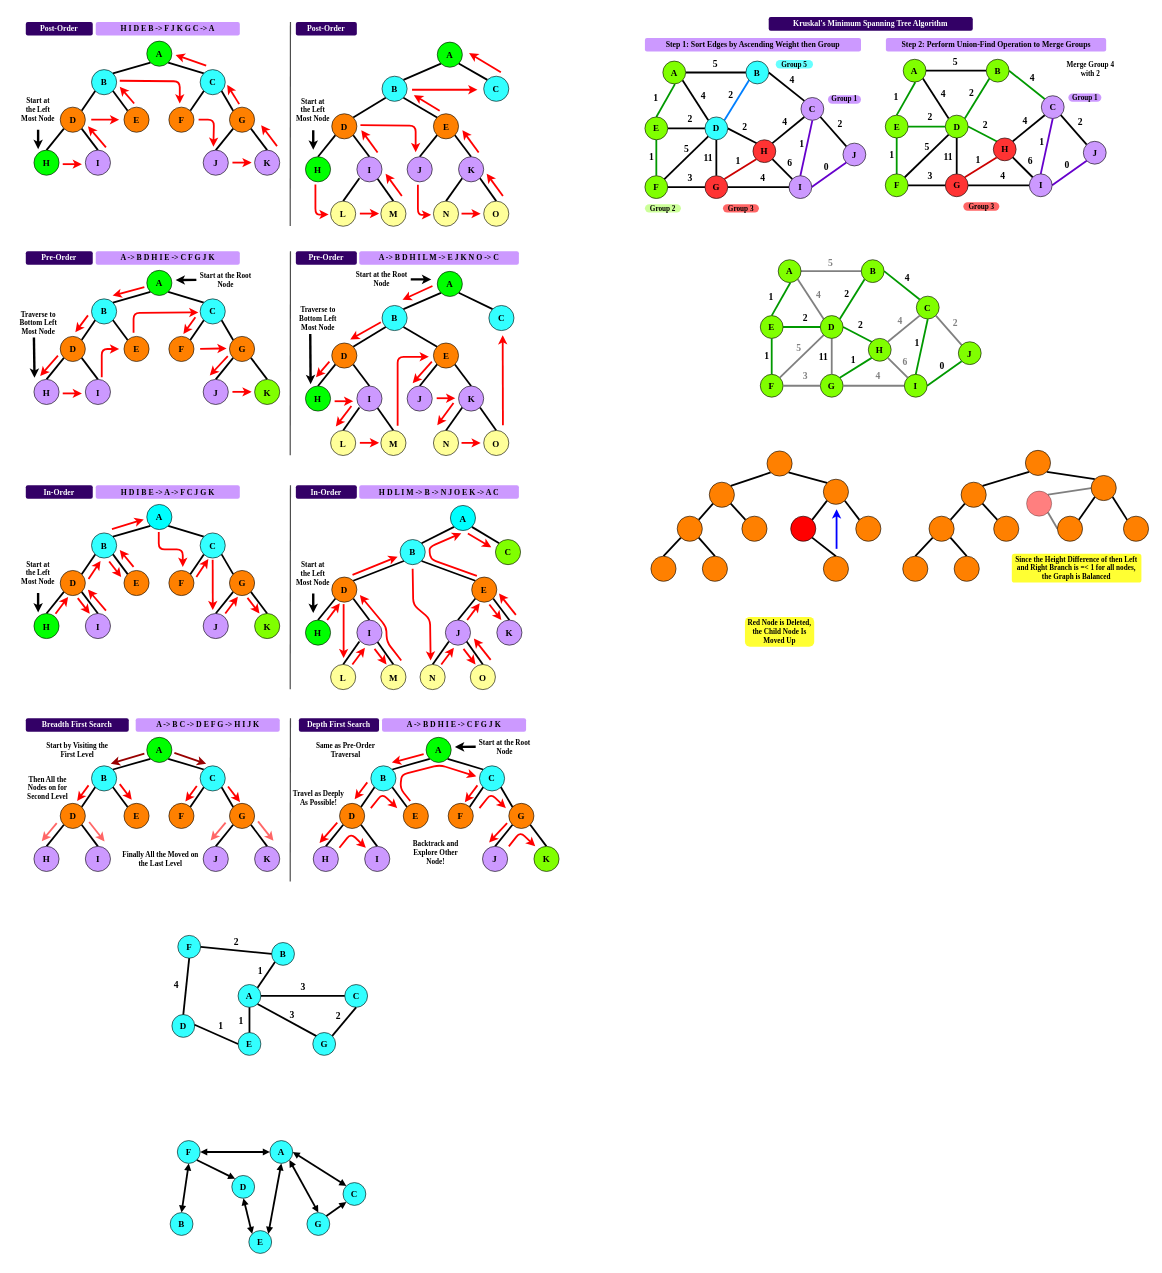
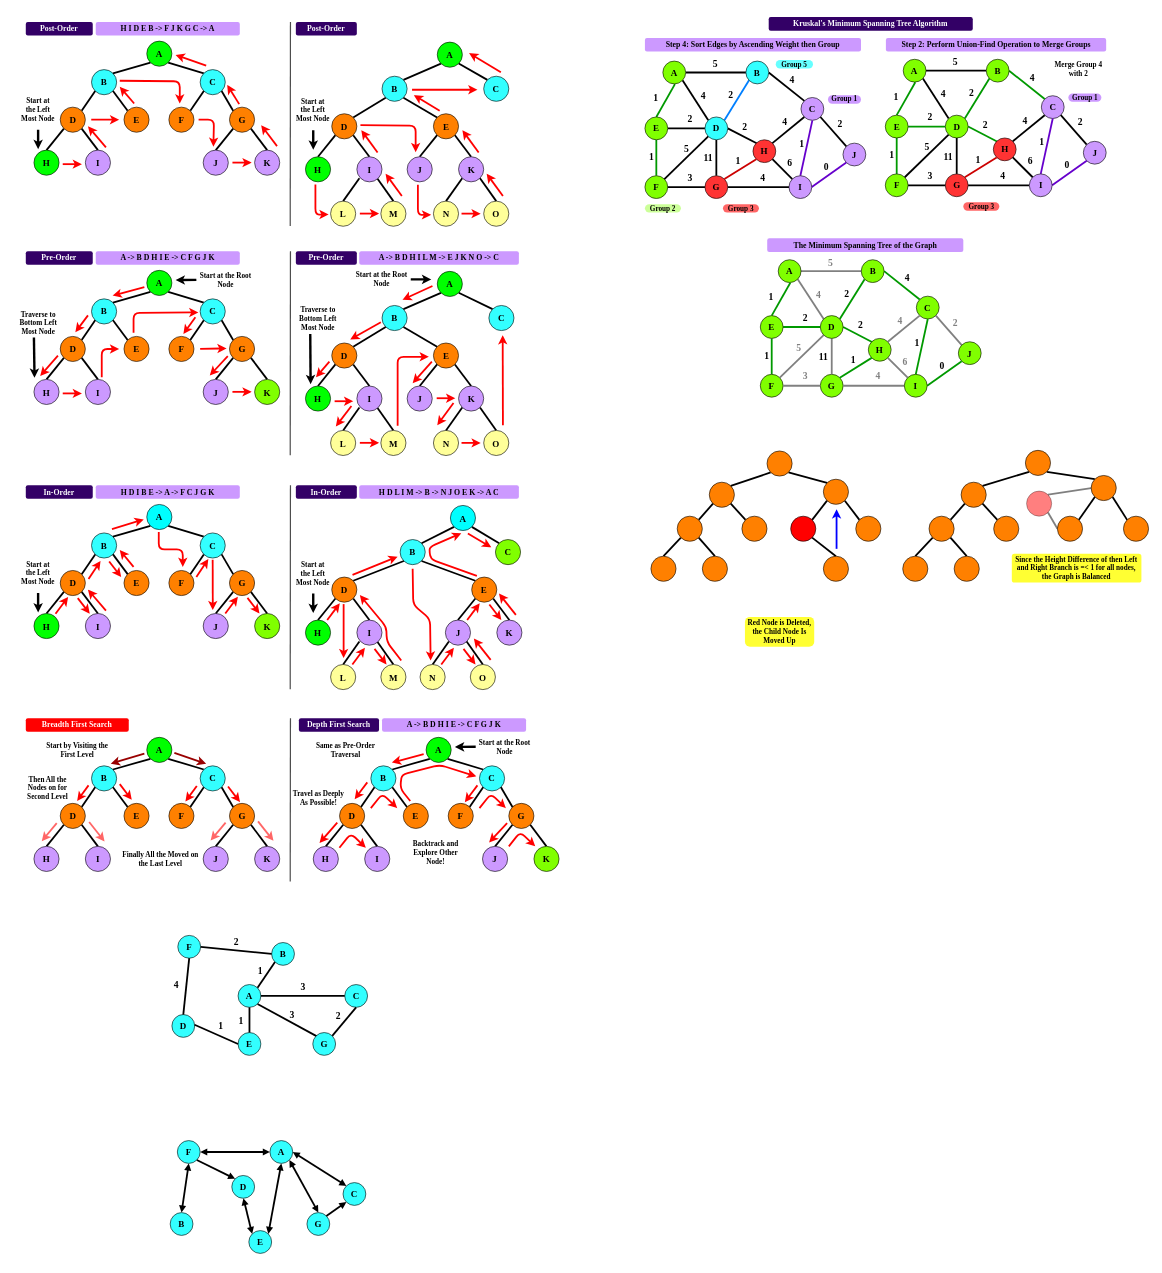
node "Step 1: Sort Edges by Ascending Weight then Group": label "Step 1: Sort Edges by Ascending Weight then Group" -> "Step 4: Sort Edges by Ascending Weight then Group"
node "Merge Group 4 with 2": moved (1090, 69) -> (1078, 69)
node "The Minimum Spanning Tree of the Graph": added
node "Breadth First Search": fillcolor #330066 -> #ff0000
node "A -> B C -> D E F G -> H I J K": removed
